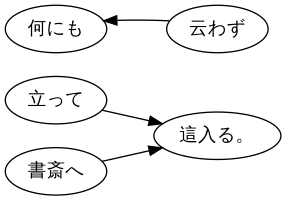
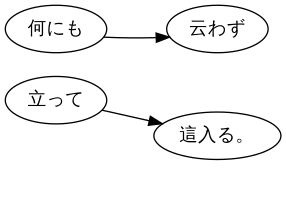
edge "云わず" -> "何にも": reversed
node "書斎へ": removed
